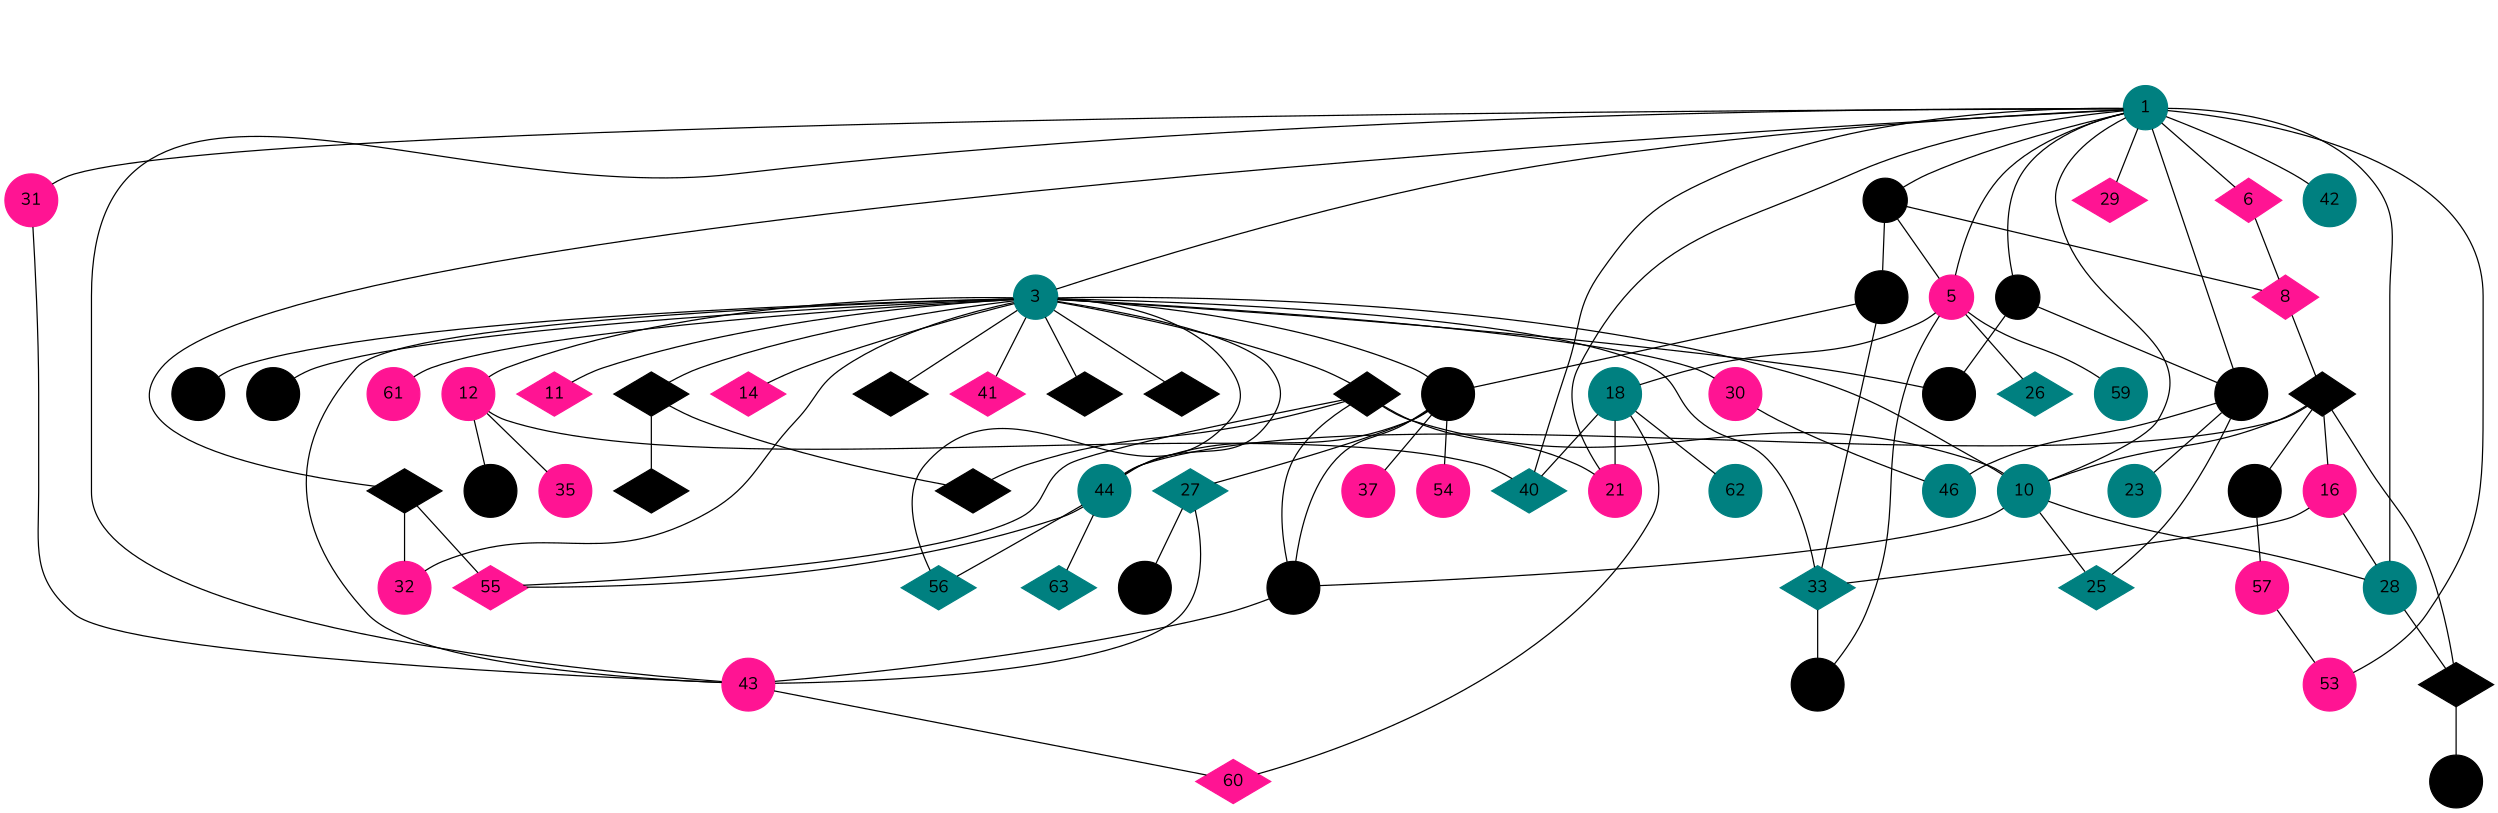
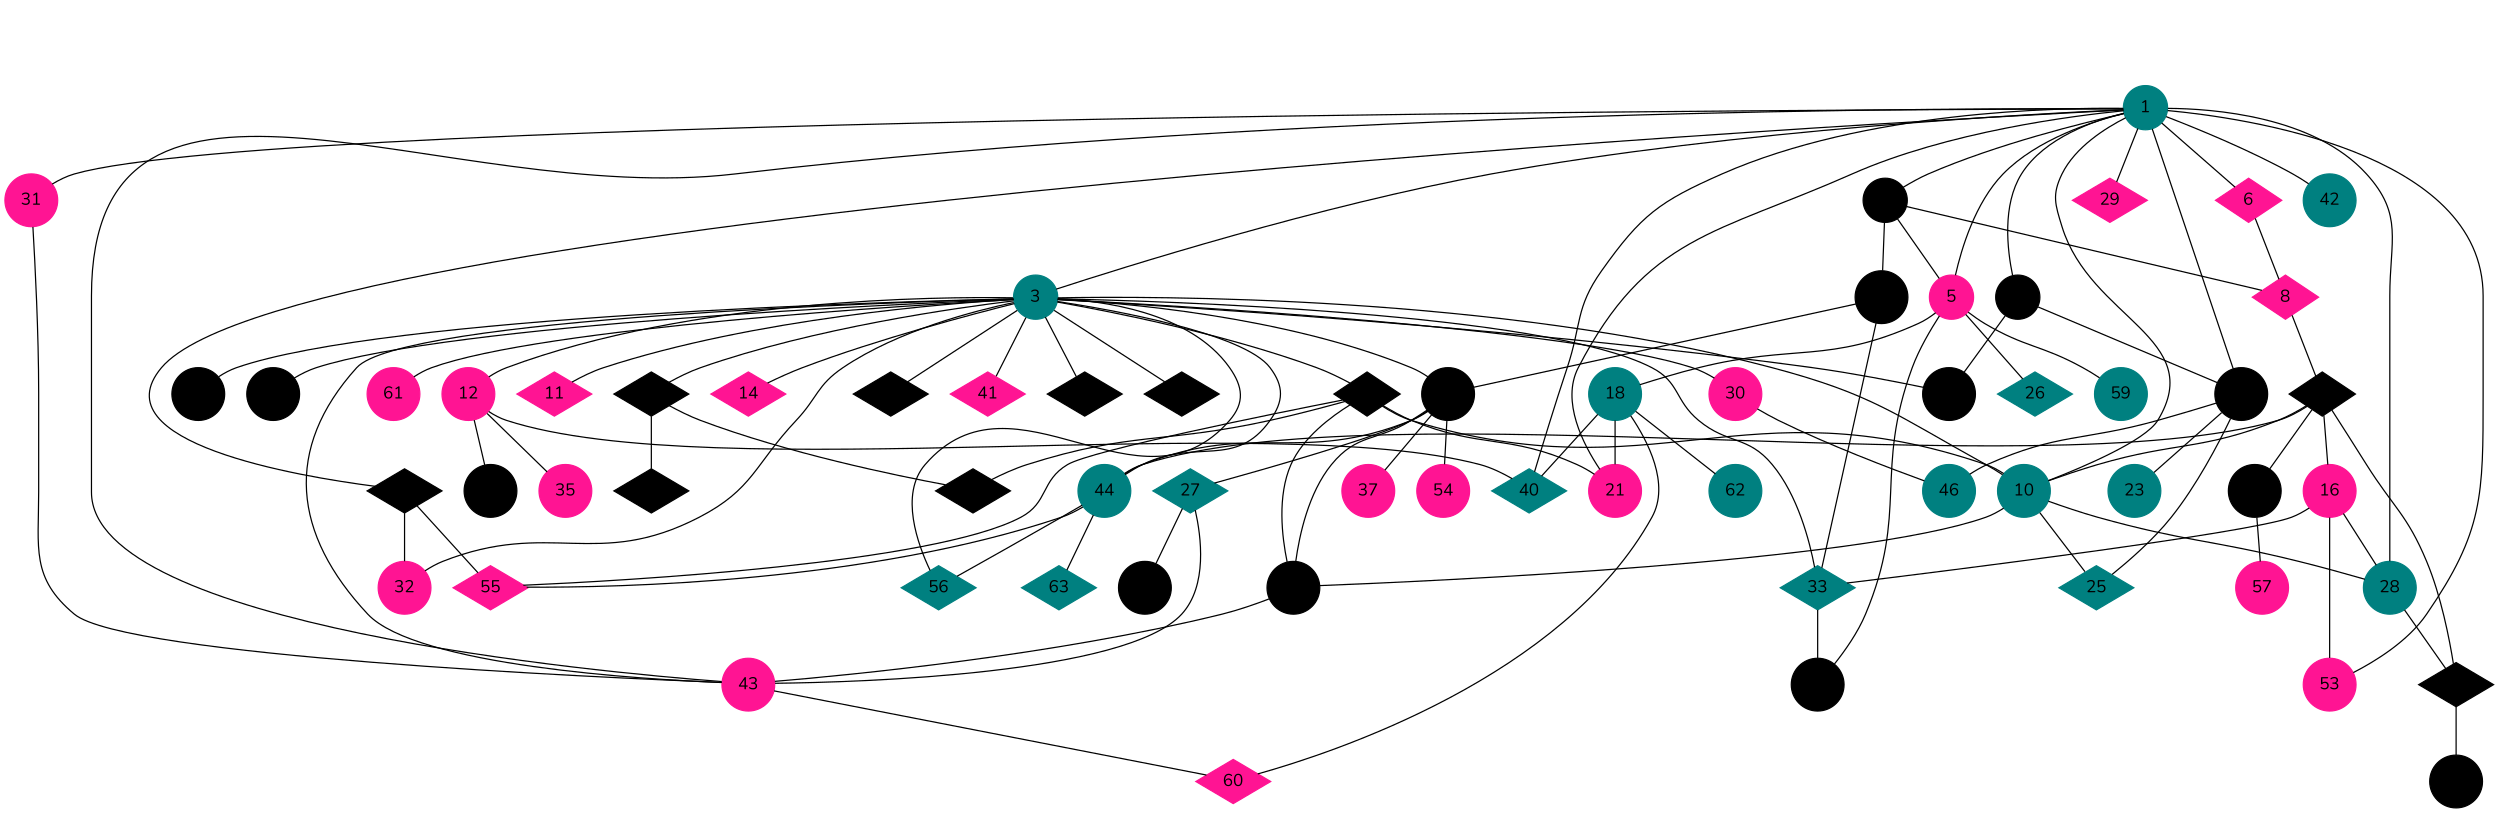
edge "57" -- "53": now "16" -- "53"
